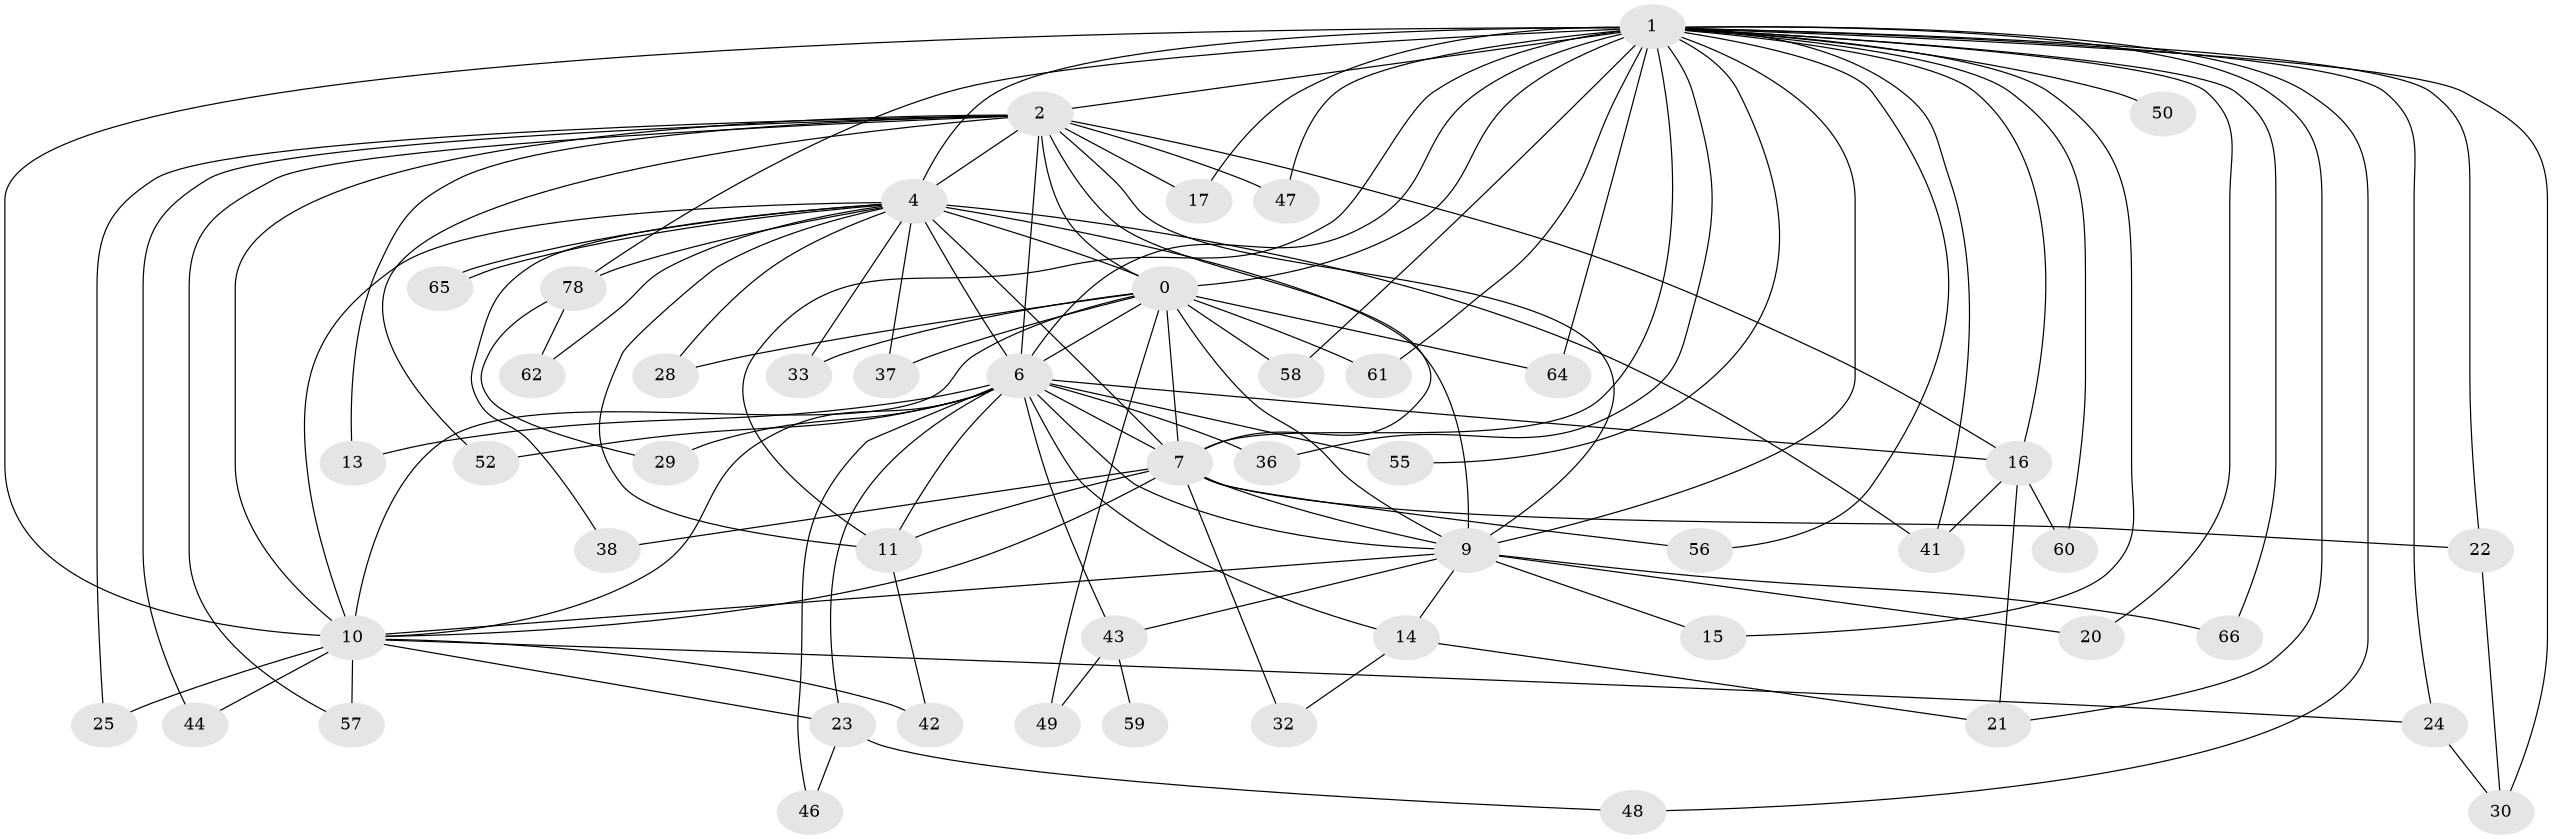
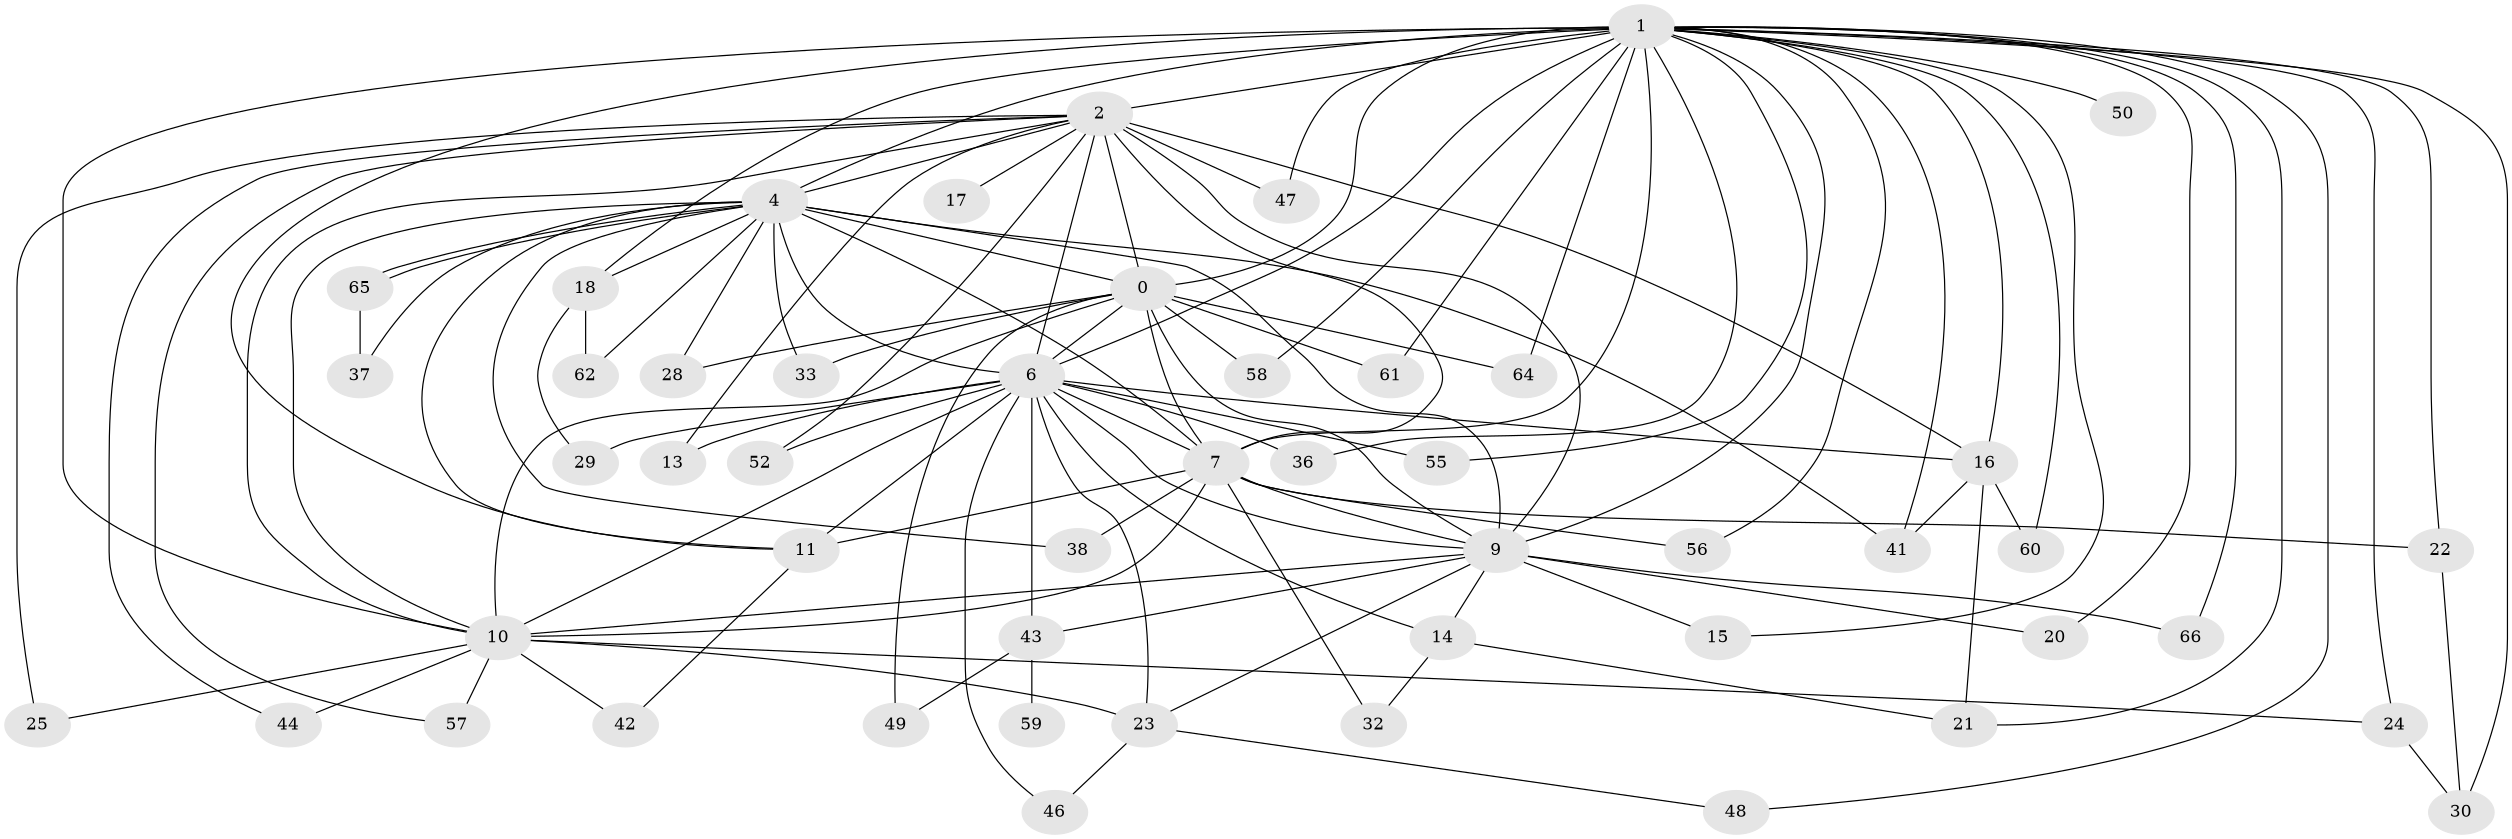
edge "1" -- "17": removed
node "78": label "78" -> "18"
edge "0" -- "37": now "65" -- "37"
edge "9" -- "23": added
